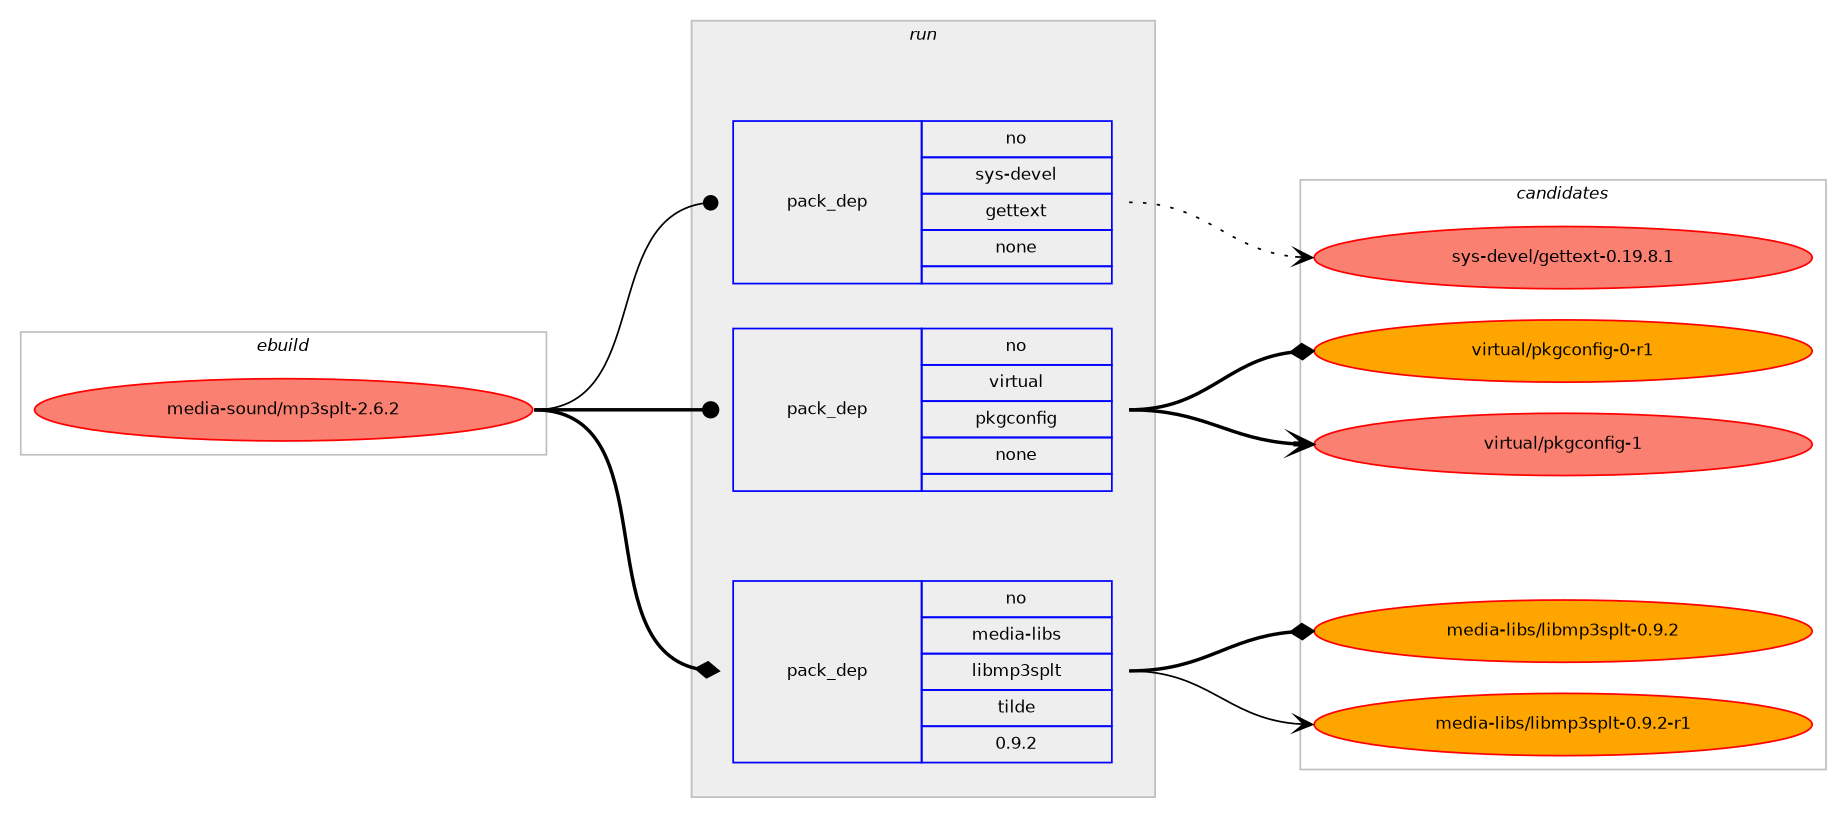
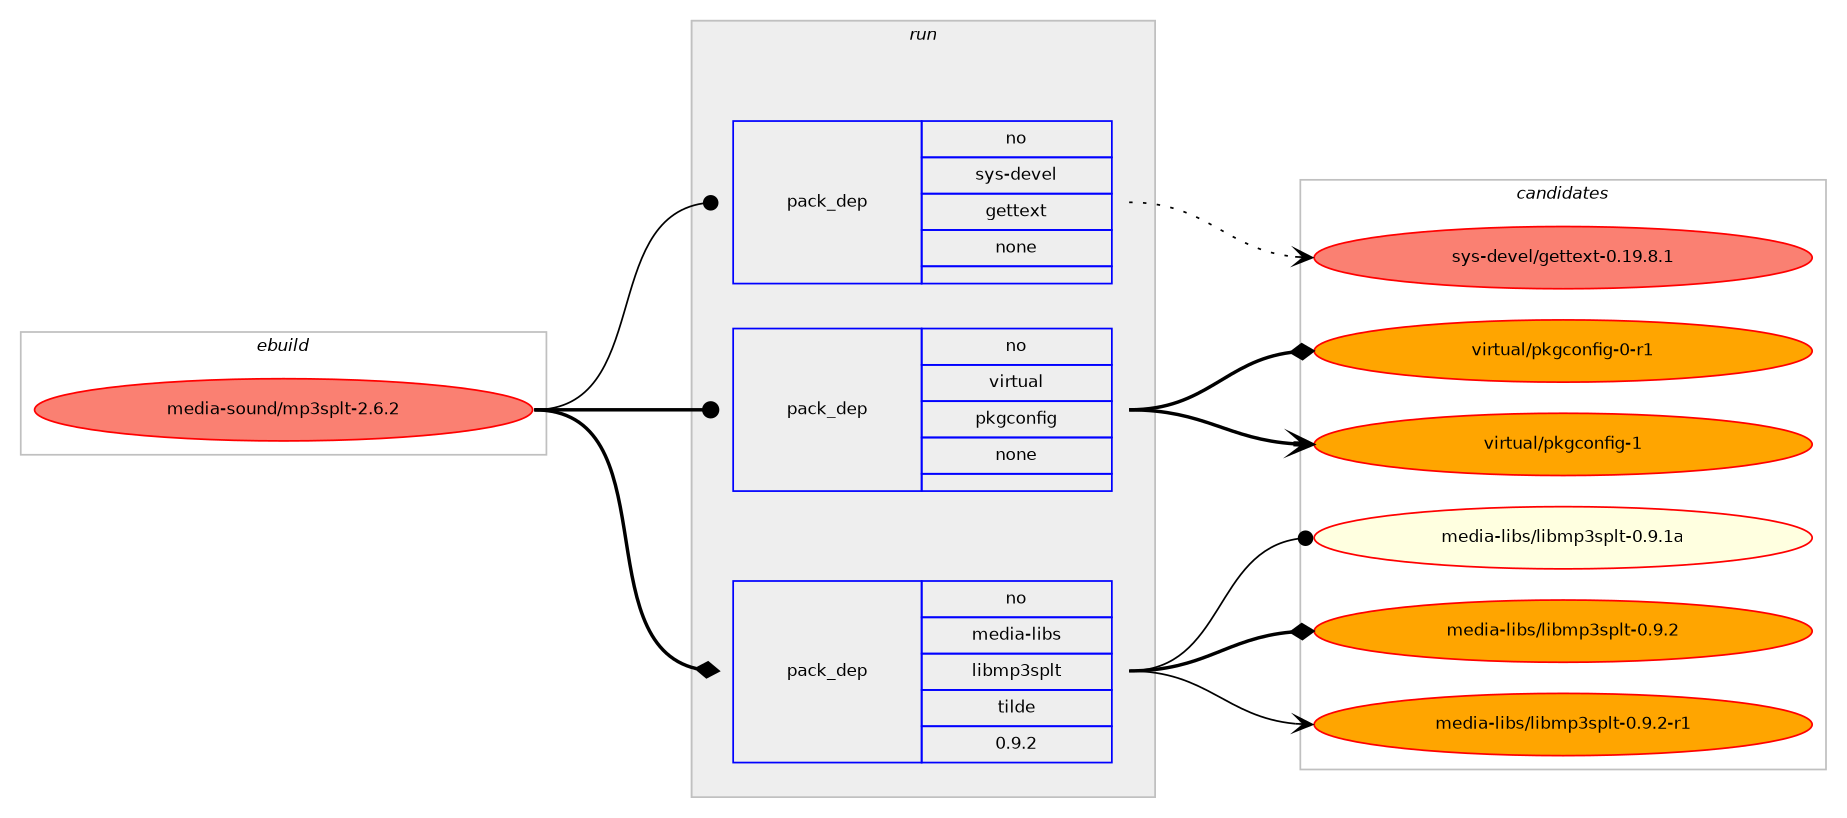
node "virtual/pkgconfig-1": fillcolor salmon -> orange
node "media-libs/libmp3splt-0.9.1a": added
